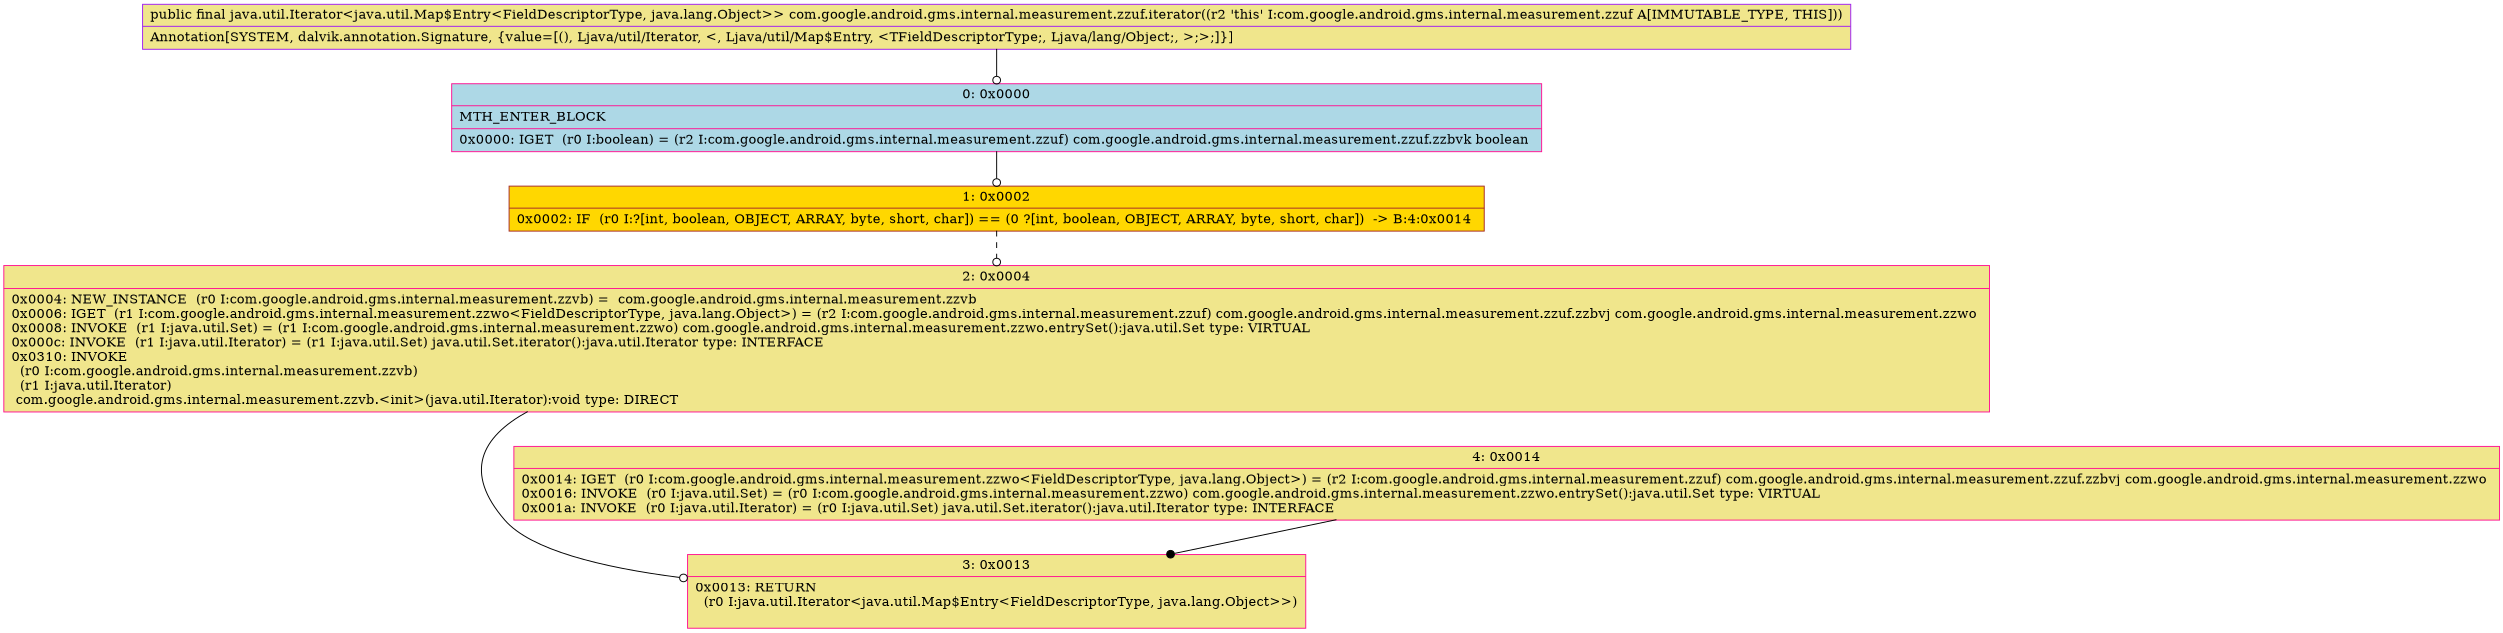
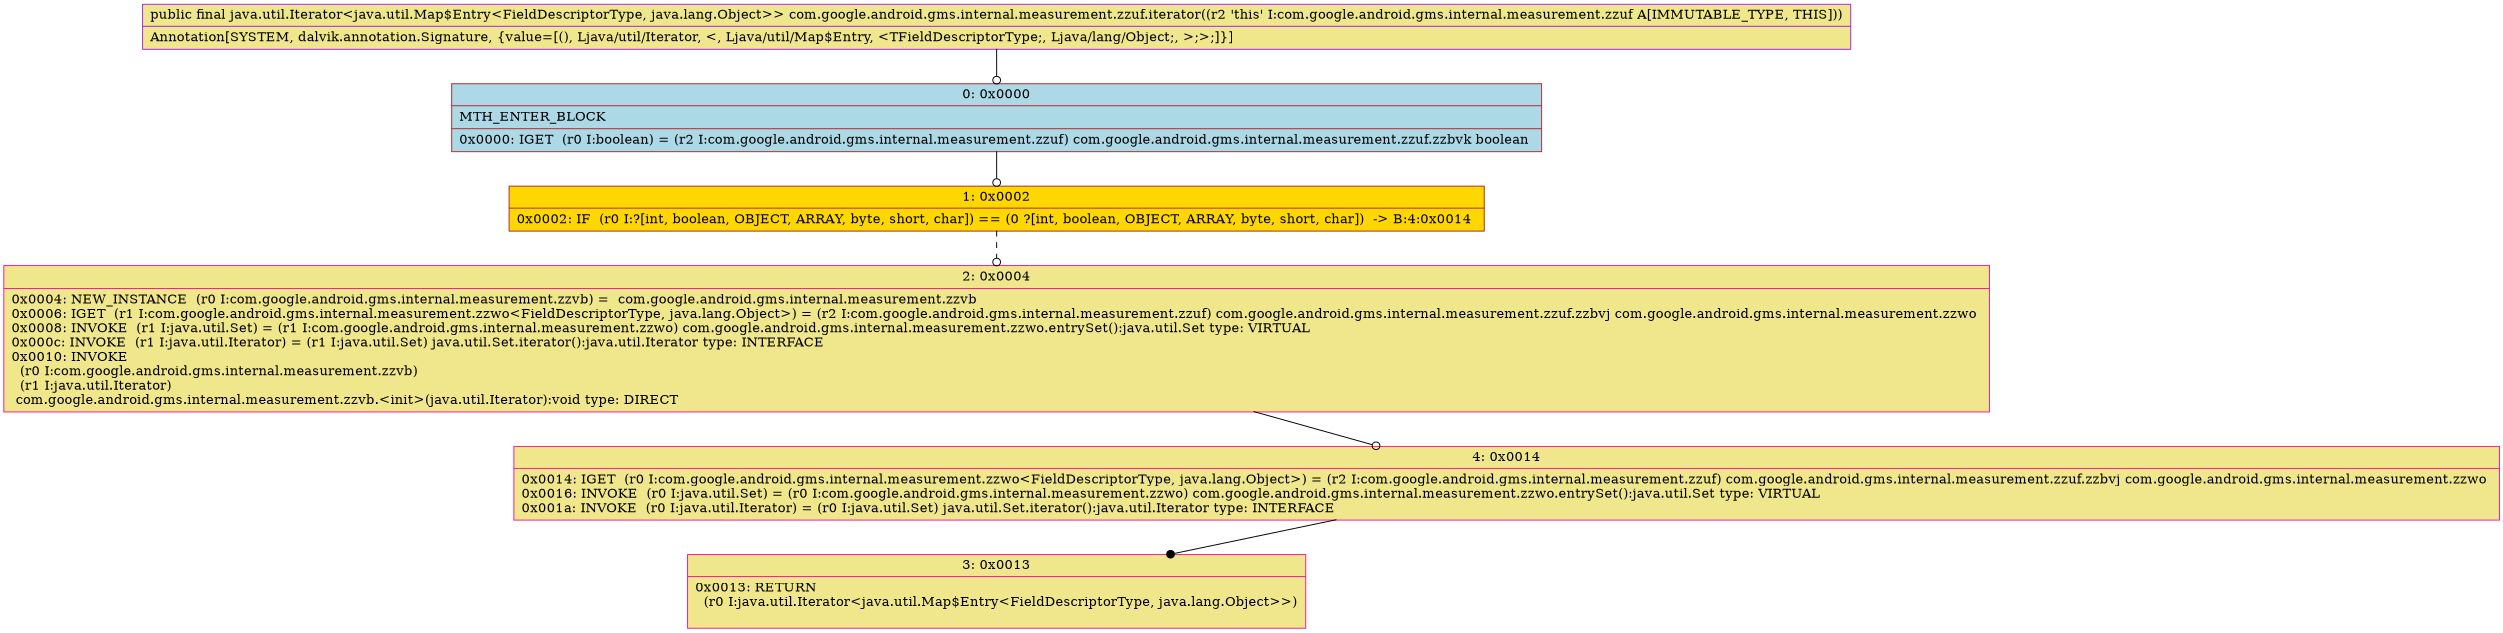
node "0: 0x0000": color deeppink -> brown
node "2: 0x0004": text "0x0310: INVOKE" -> "0x0010: INVOKE"
edge "2: 0x0004" -> "3: 0x0013": now "2: 0x0004" -> "4: 0x0014"
